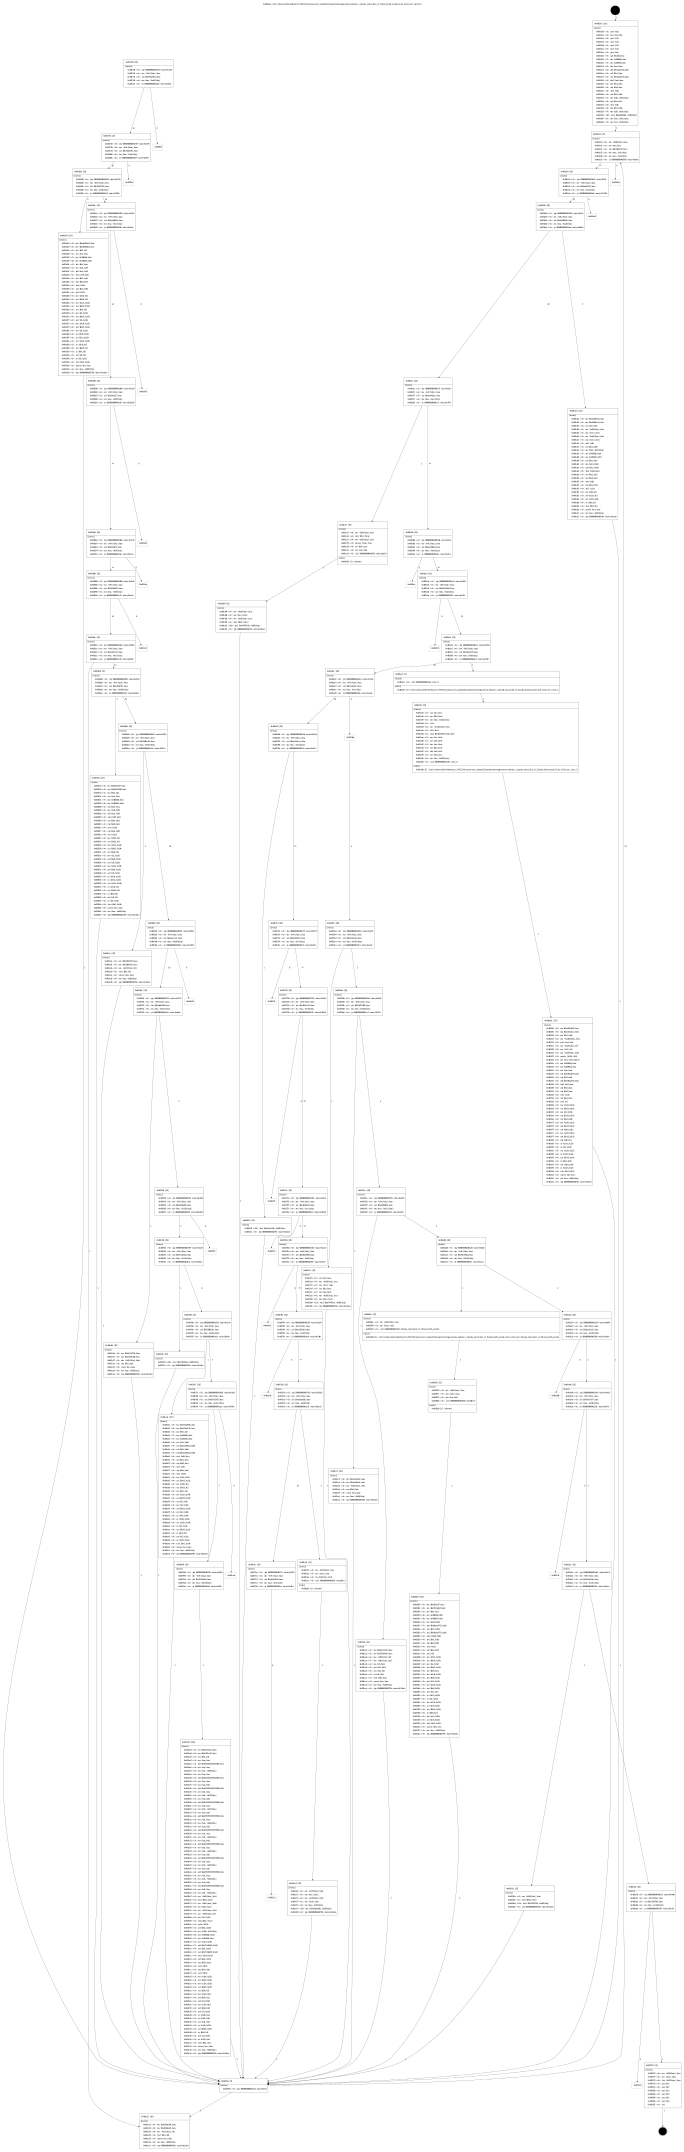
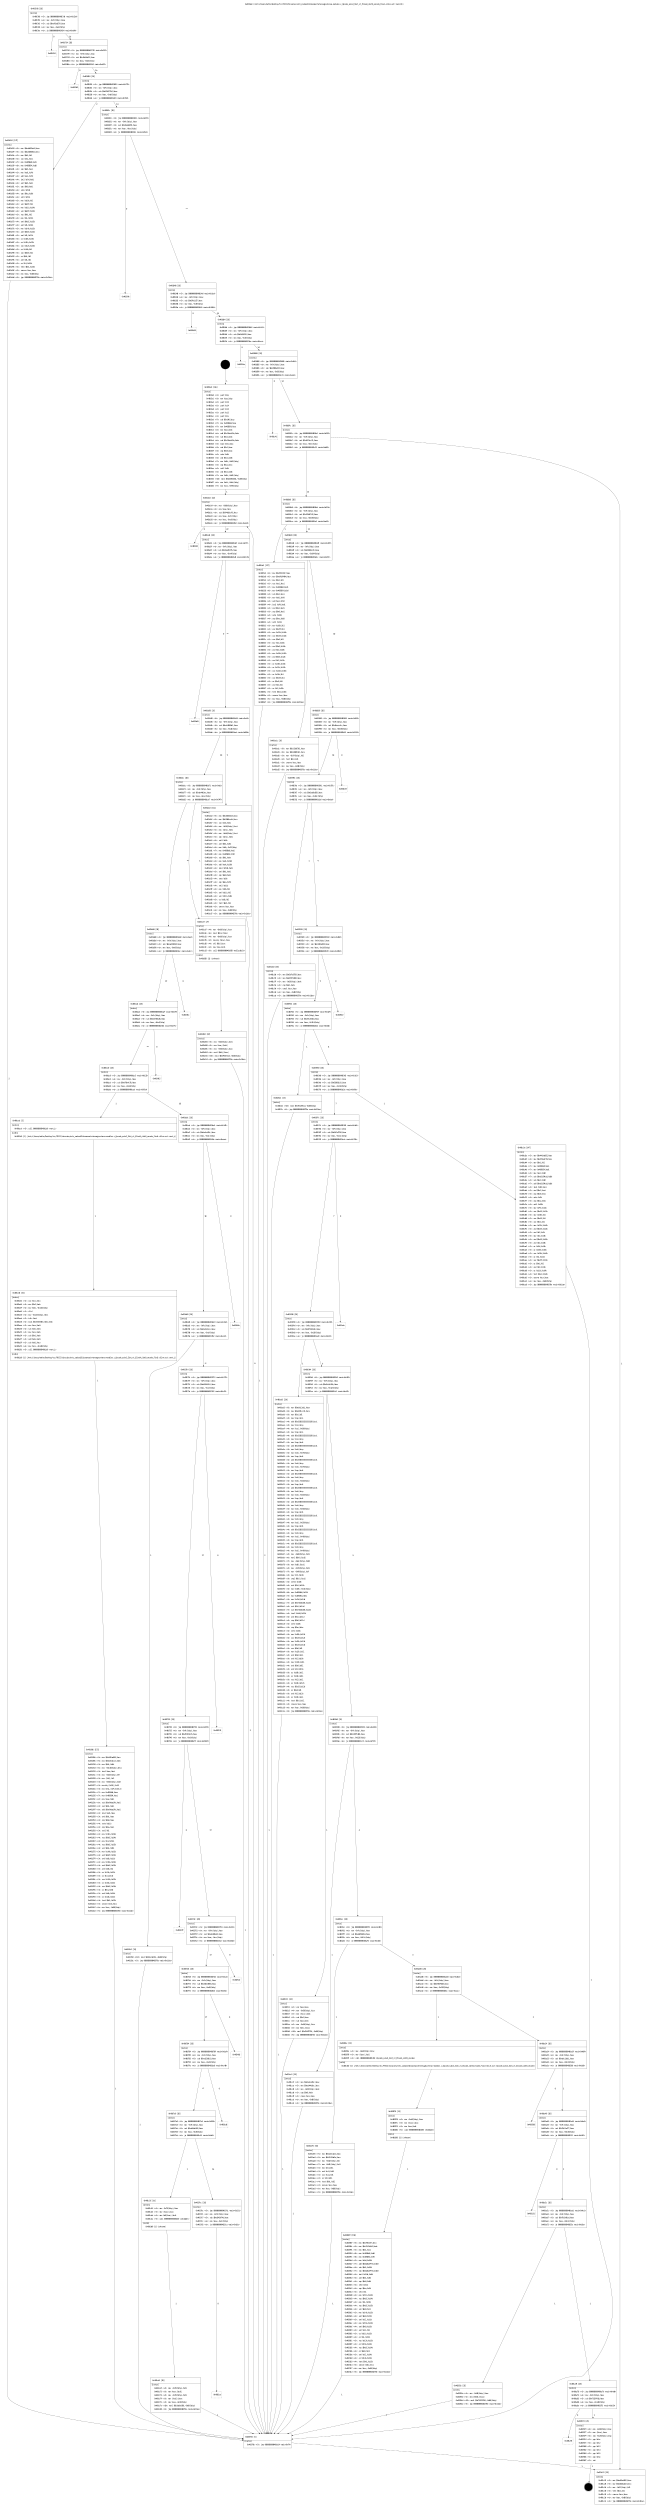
edge "0x40244e" -> "0x4019b4 [28]": now "0x401998 [28]" -> "0x4019b4 [28]"
